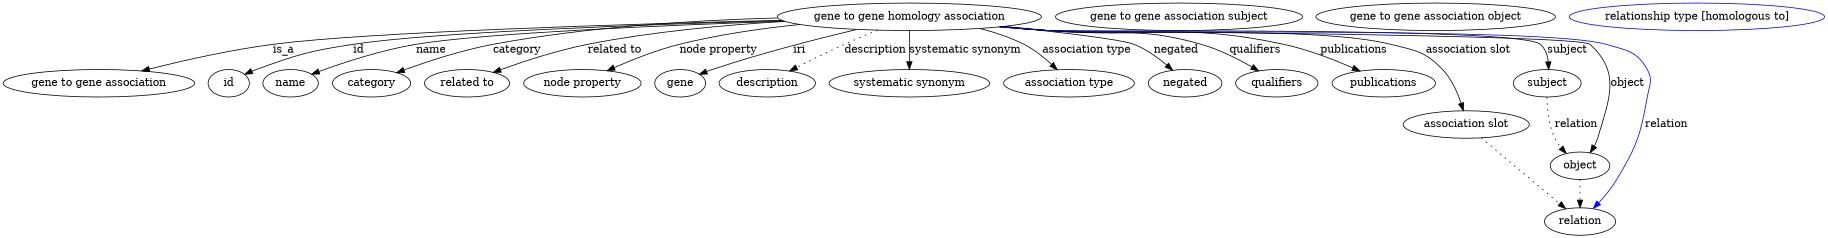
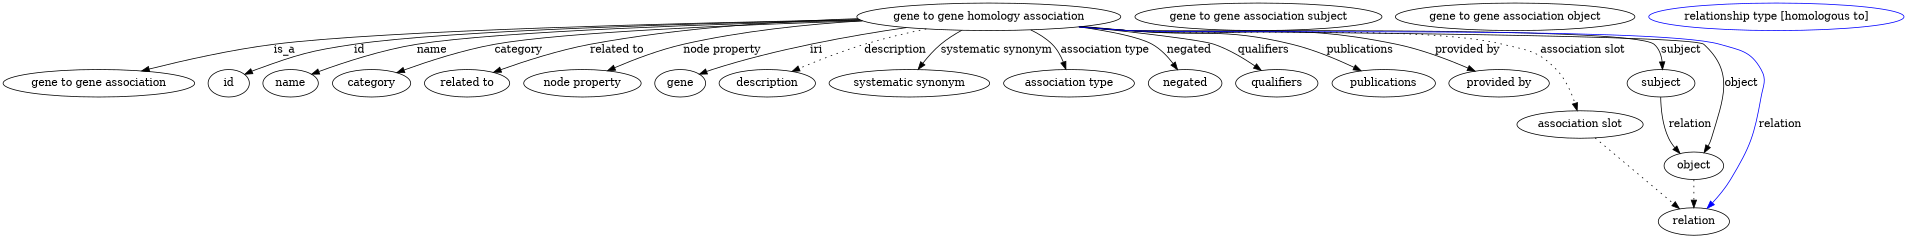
edge "gene to gene homology association" -> "association slot": style solid -> dotted
node "provided by": added
edge "subject" -> "object": style dotted -> solid
